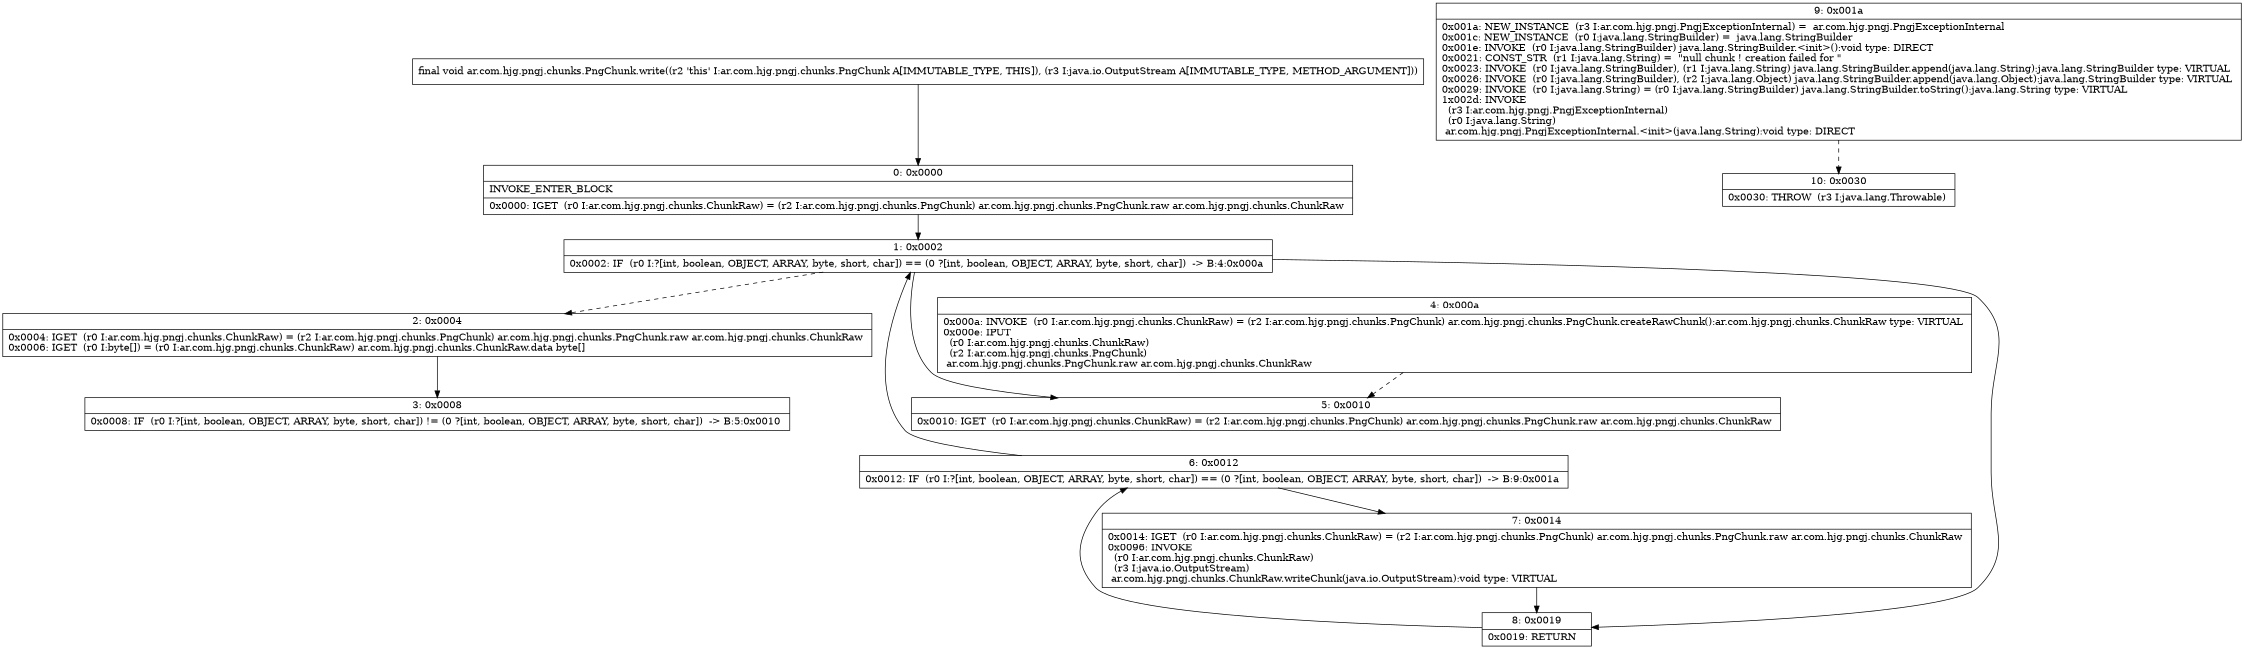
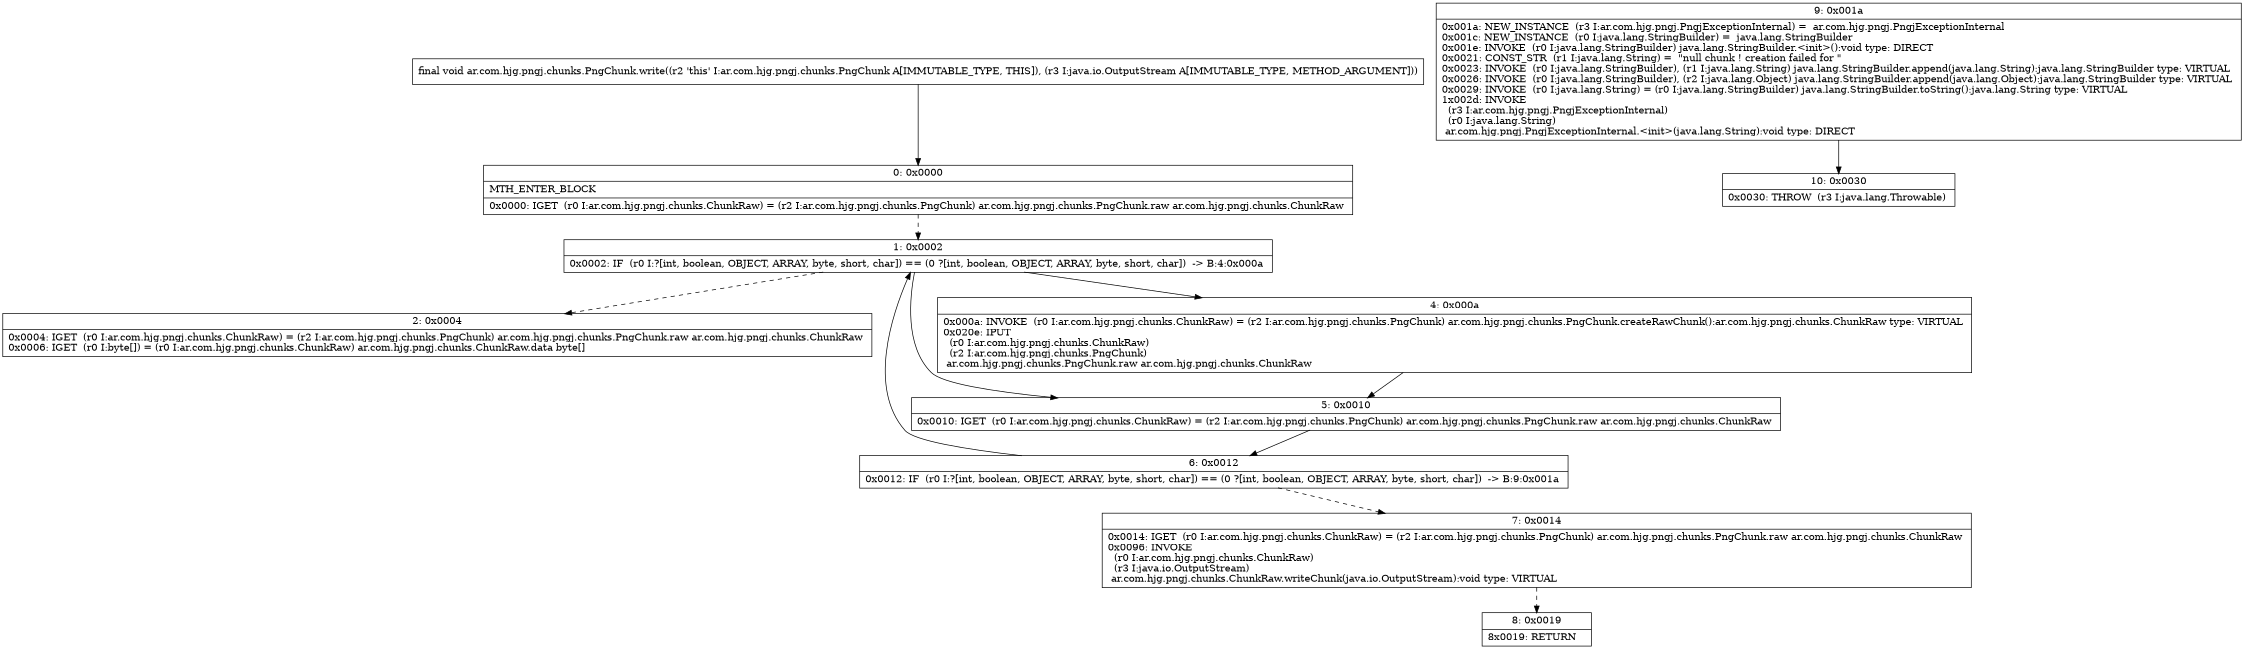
edge "9: 0x001a" -> "10: 0x0030": style dashed -> solid
node "0: 0x0000": text "INVOKE_ENTER_BLOCK" -> "MTH_ENTER_BLOCK"
edge "0: 0x0000" -> "1: 0x0002": style solid -> dashed
edge "1: 0x0002" -> "8: 0x0019": now "1: 0x0002" -> "4: 0x000a"
node "4: 0x000a": text "0x000e: IPUT" -> "0x020e: IPUT"
edge "4: 0x000a" -> "5: 0x0010": style dashed -> solid
node "3: 0x0008": removed
edge "6: 0x0012" -> "7: 0x0014": style solid -> dashed
edge "7: 0x0014" -> "8: 0x0019": style solid -> dashed
edge "8: 0x0019" -> "6: 0x0012": now "5: 0x0010" -> "6: 0x0012"
node "8: 0x0019": text "0x0019: RETURN" -> "8x0019: RETURN"
